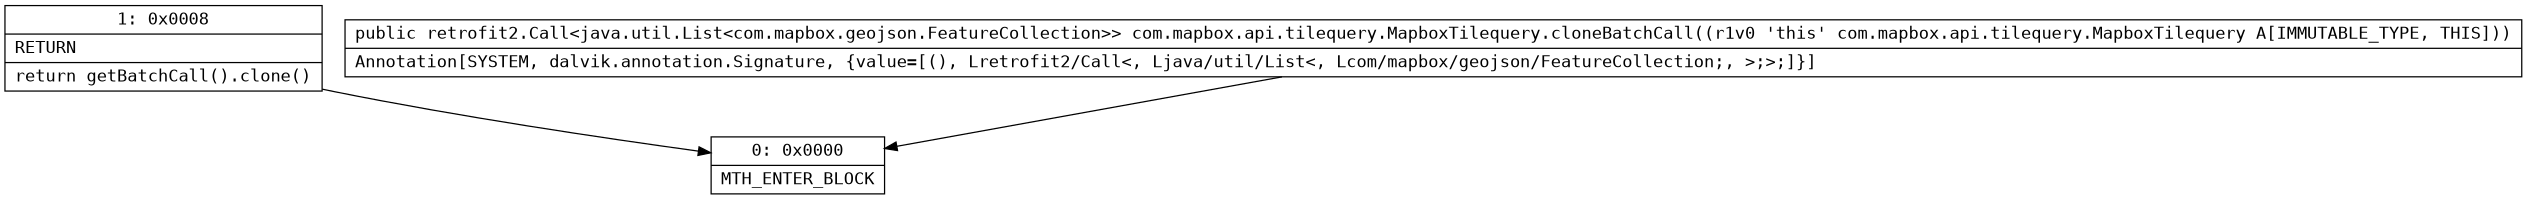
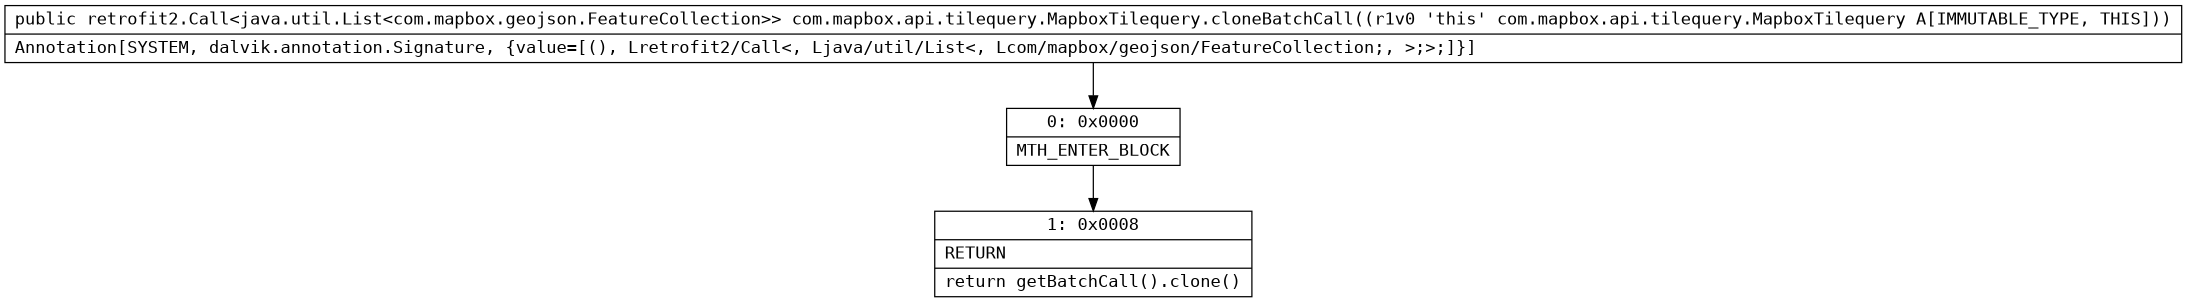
edge "1: 0x0008" -> "0: 0x0000": reversed
